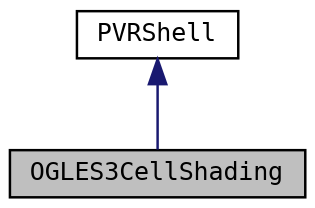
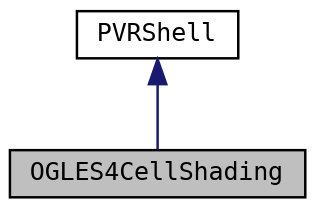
node "OGLES3CellShading": label "OGLES3CellShading" -> "OGLES4CellShading"
